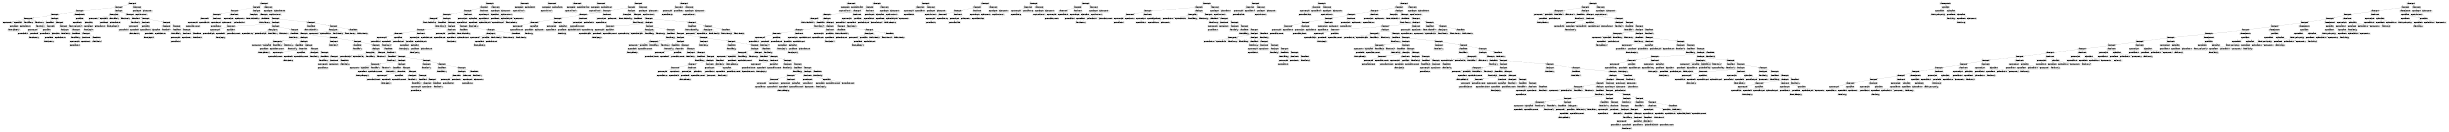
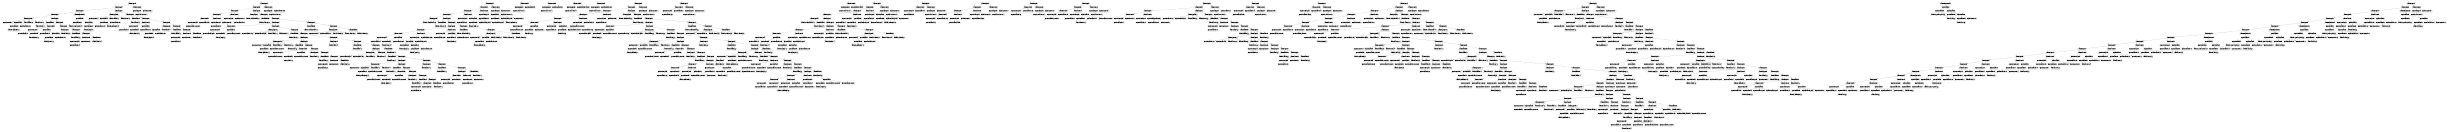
node "LabelNode: GetLeft@765": label "LabelNode: GetLeft@765" -> "SetRight: GetLeft@765"
node "GetKey: Insert@645": label "GetKey: Insert@645" -> "LabelNode: Insert@645"
